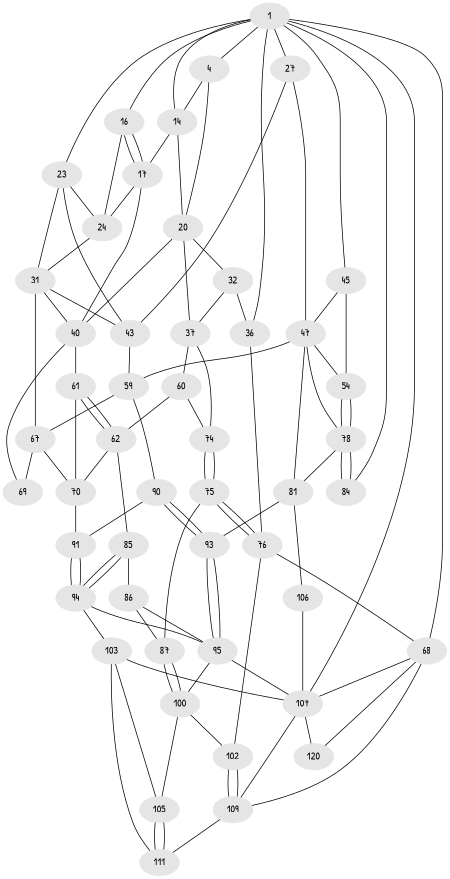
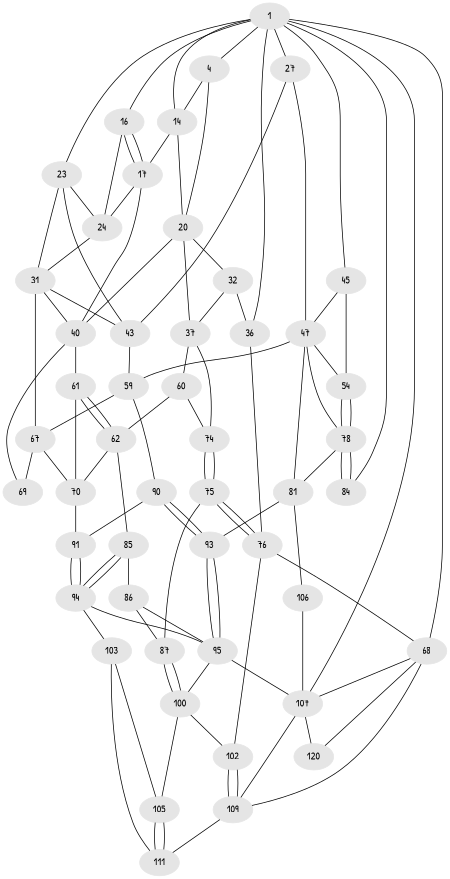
edge "103" -- "107": removed
